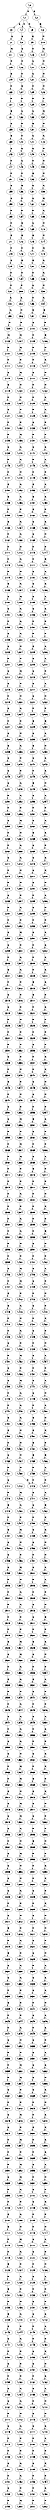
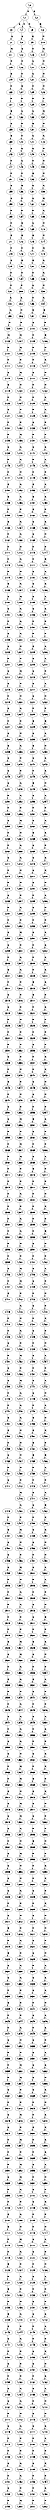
edge "S411" -> "S415": removed, label "G"
edge "S468" -> "S473": now "S468" -> "S472"
node "S475": removed
